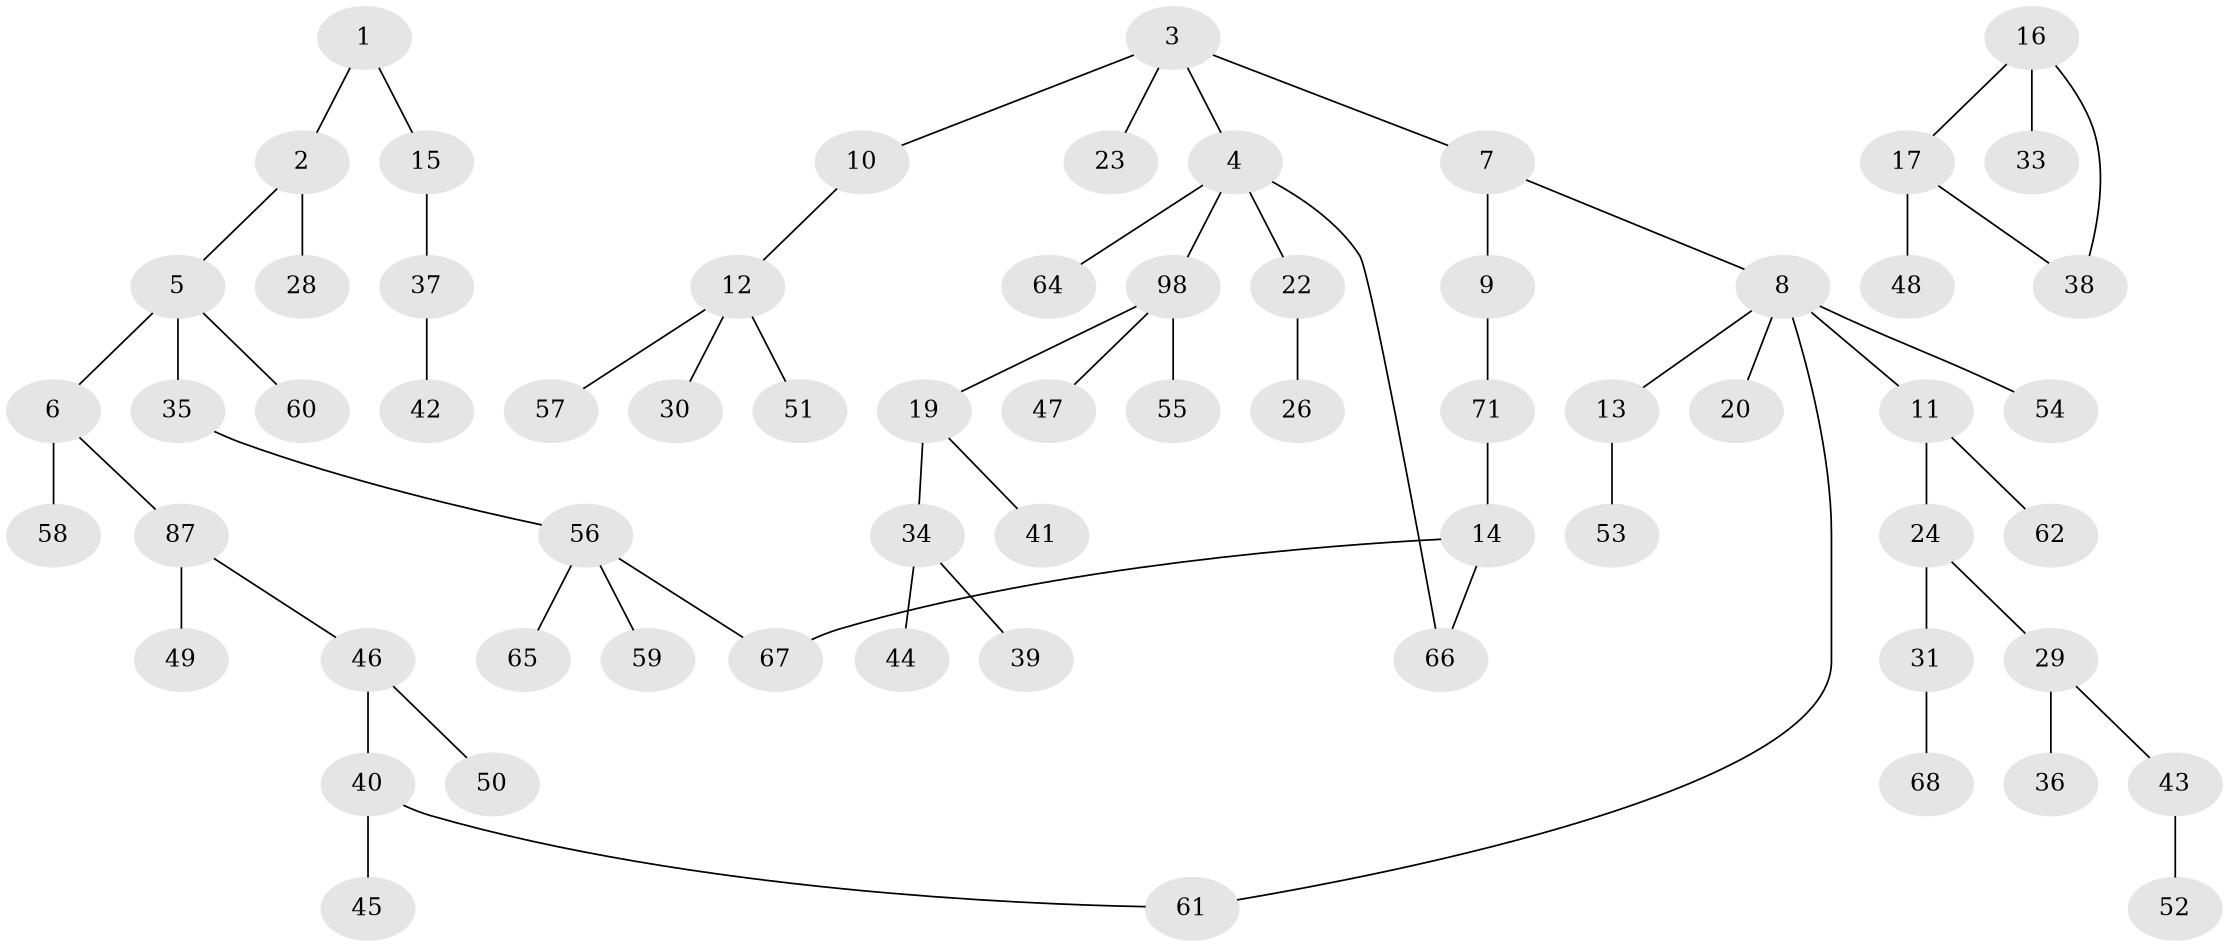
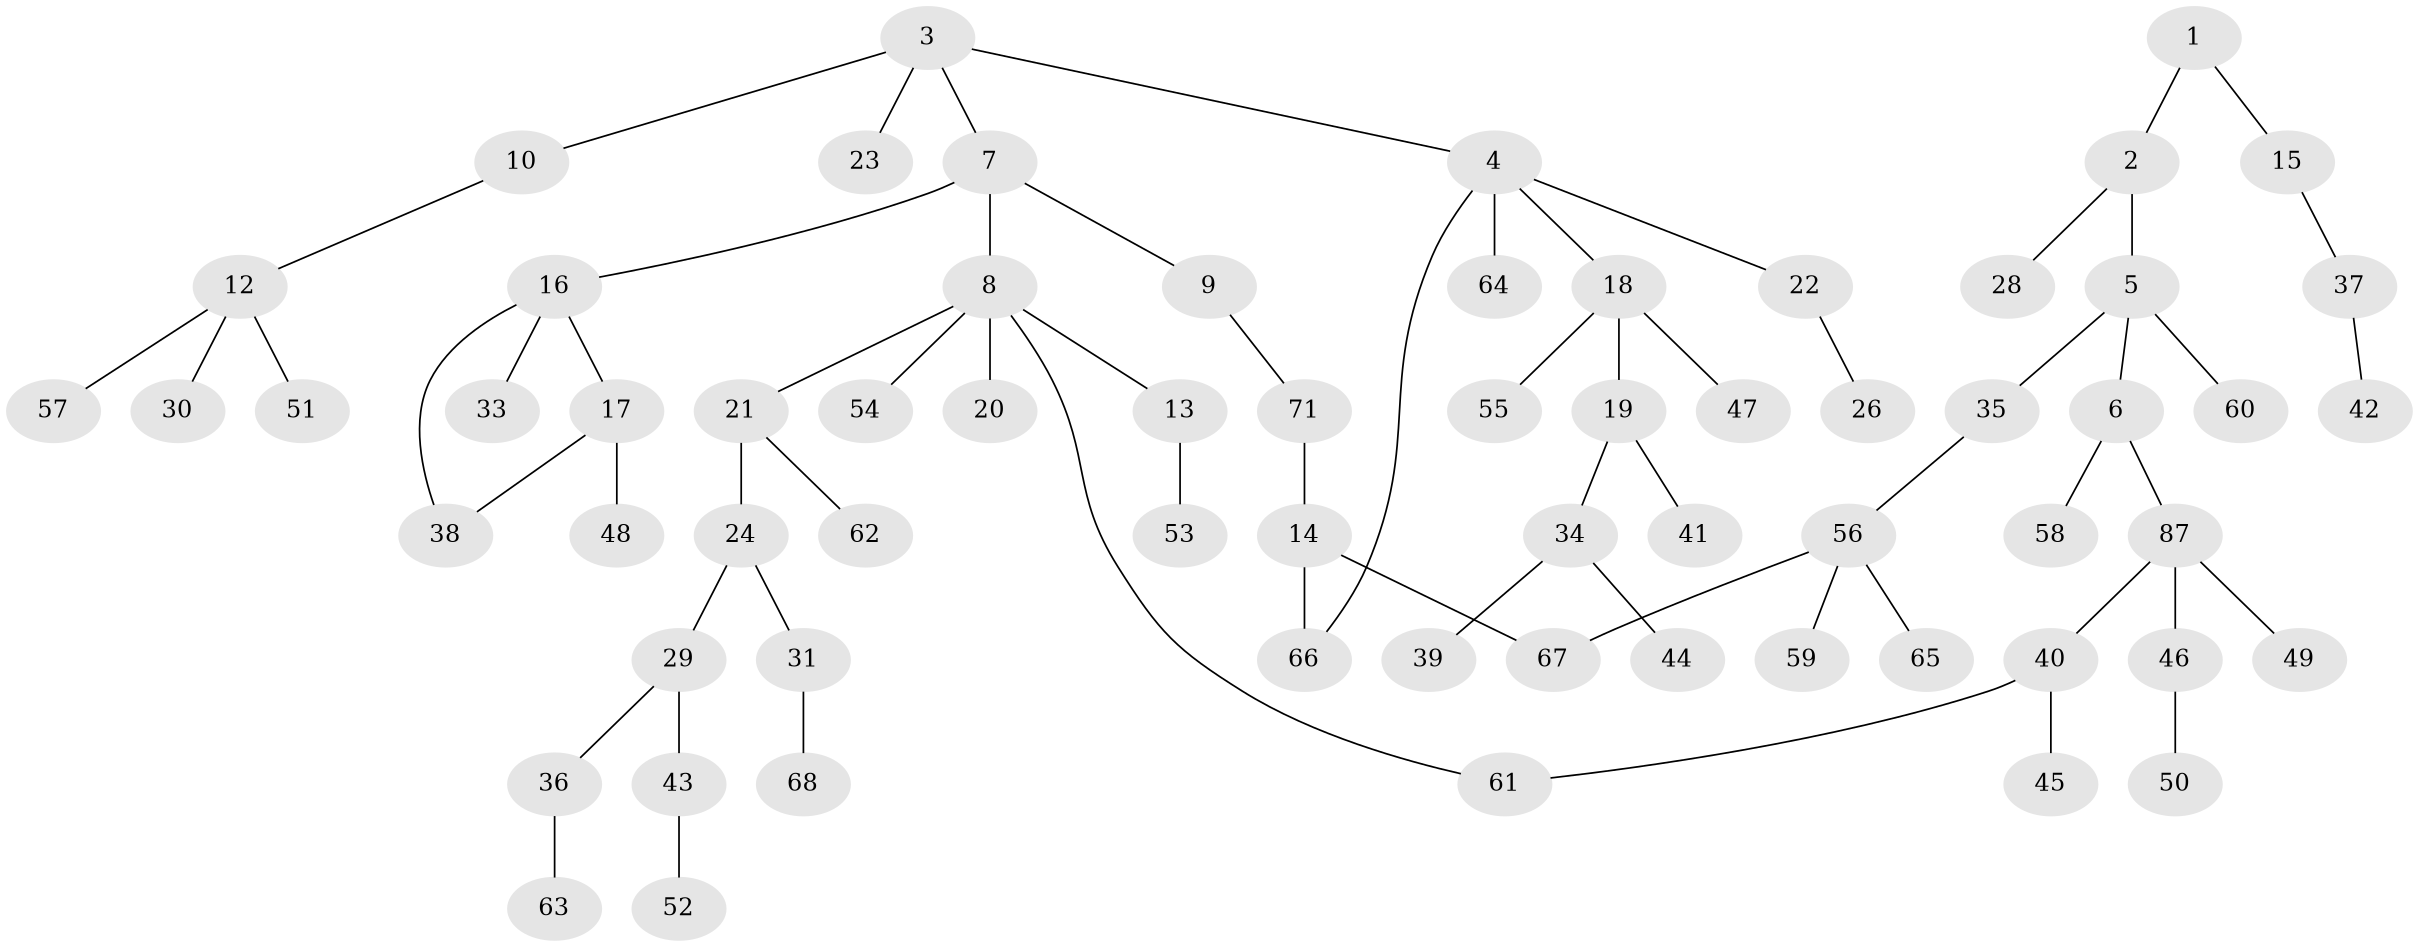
edge "7" -- "16": added
node "98": label "98" -> "18"
node "11": label "11" -> "21"
edge "46" -- "40": now "87" -- "40"
node "63": added
